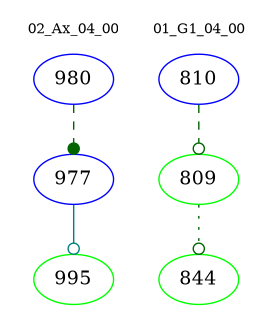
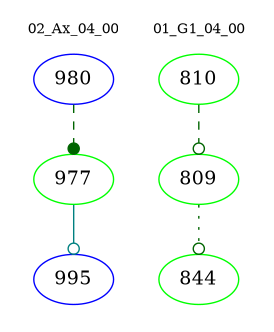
node "810": color blue -> green
node "977": color blue -> green
node "995": color green -> blue
